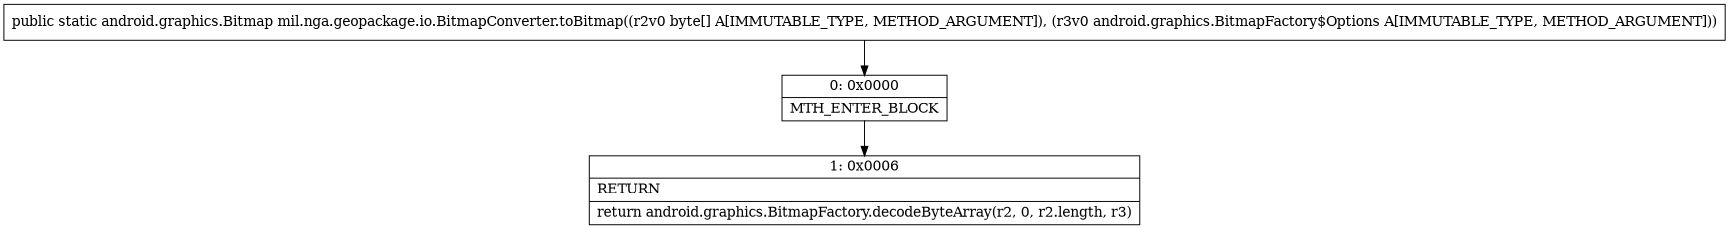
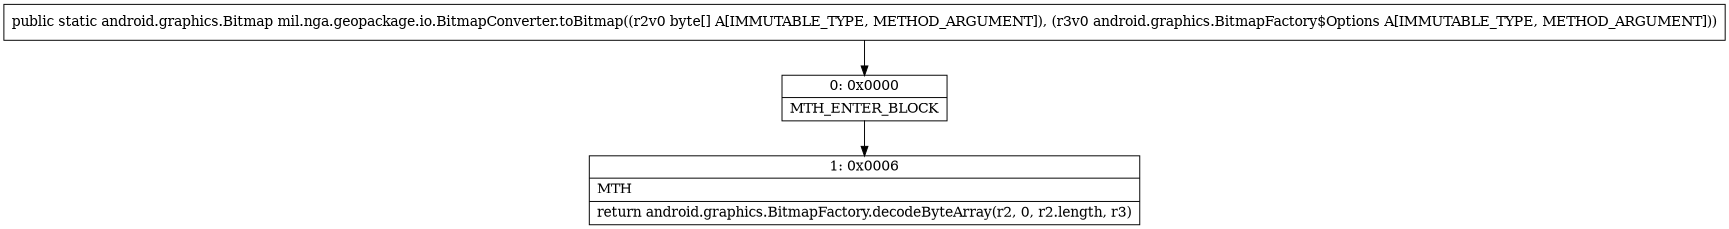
node "1: 0x0006": text "RETURN" -> "MTH"
